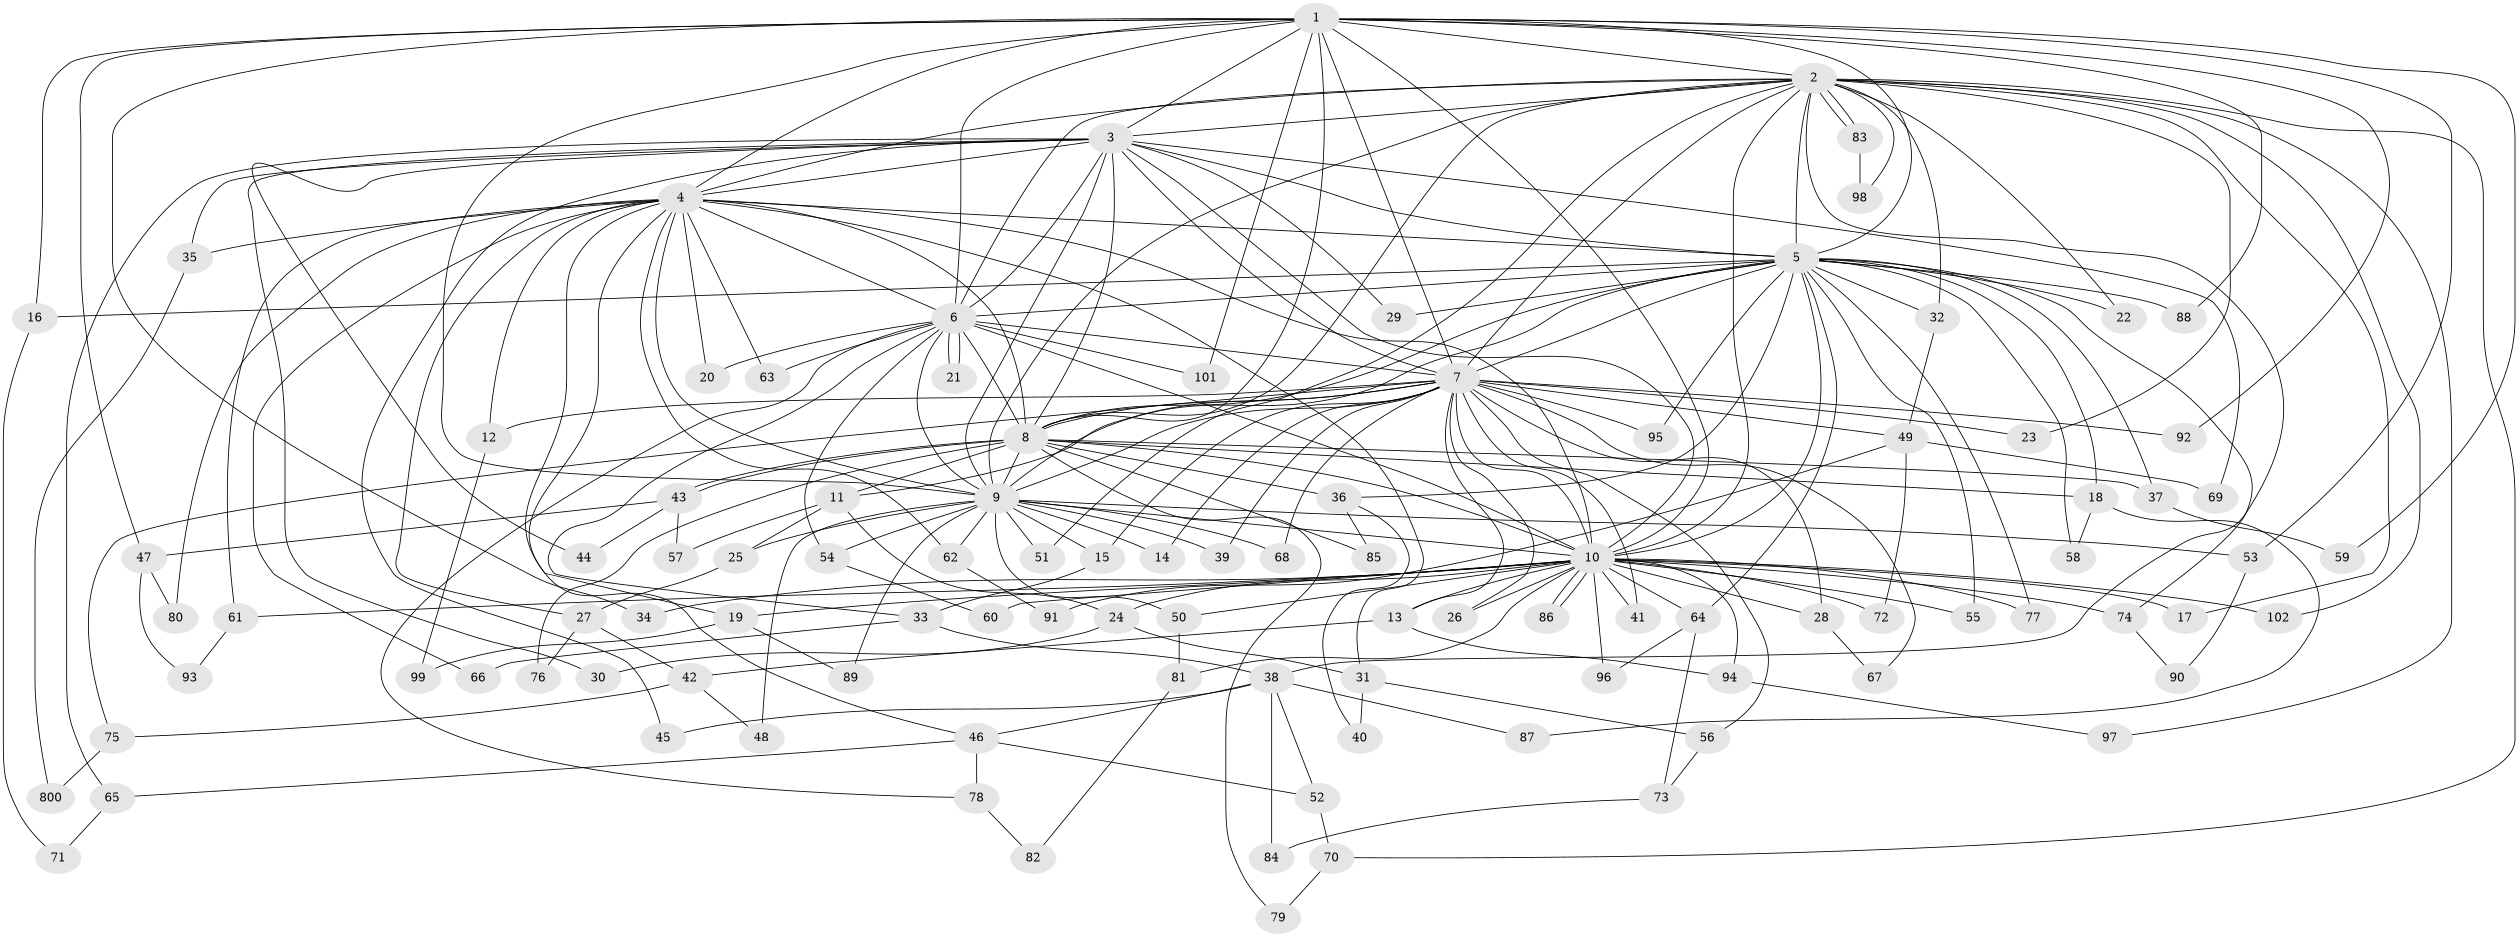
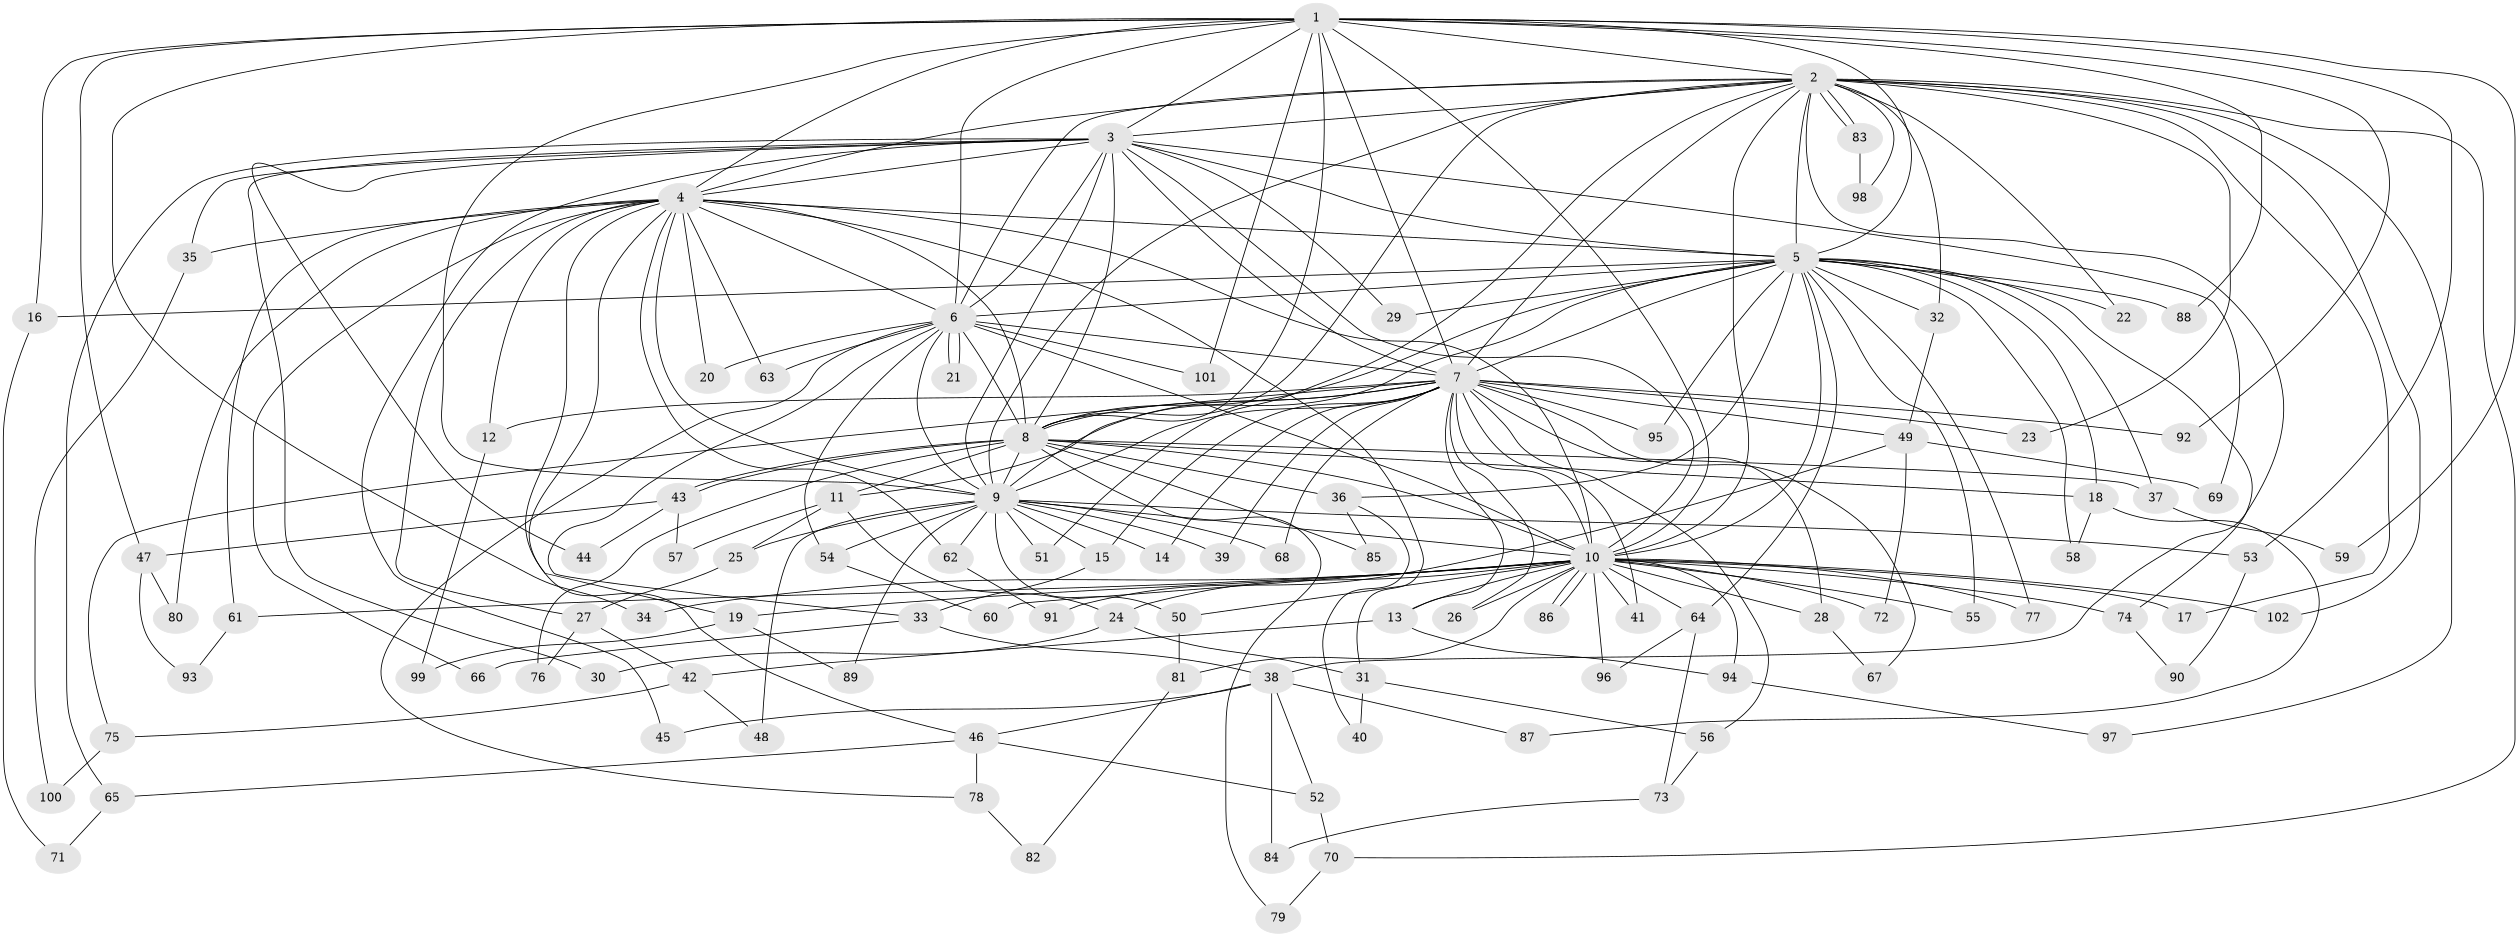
node "800": label "800" -> "100"
